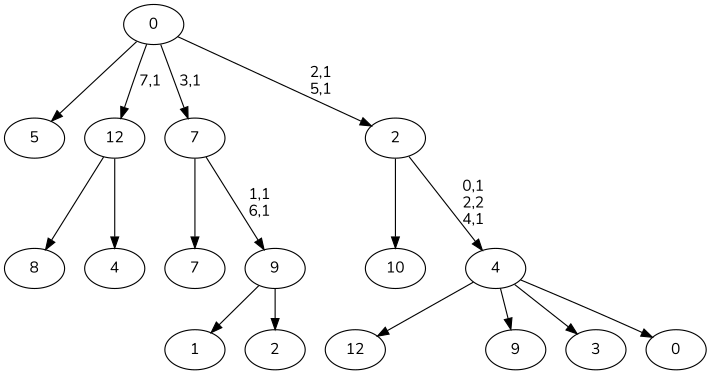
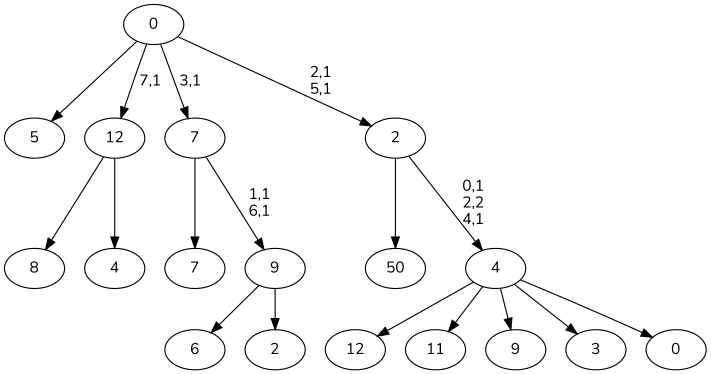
node "10": label "10" -> "50"
node "1": label "1" -> "6"
node "11": added
